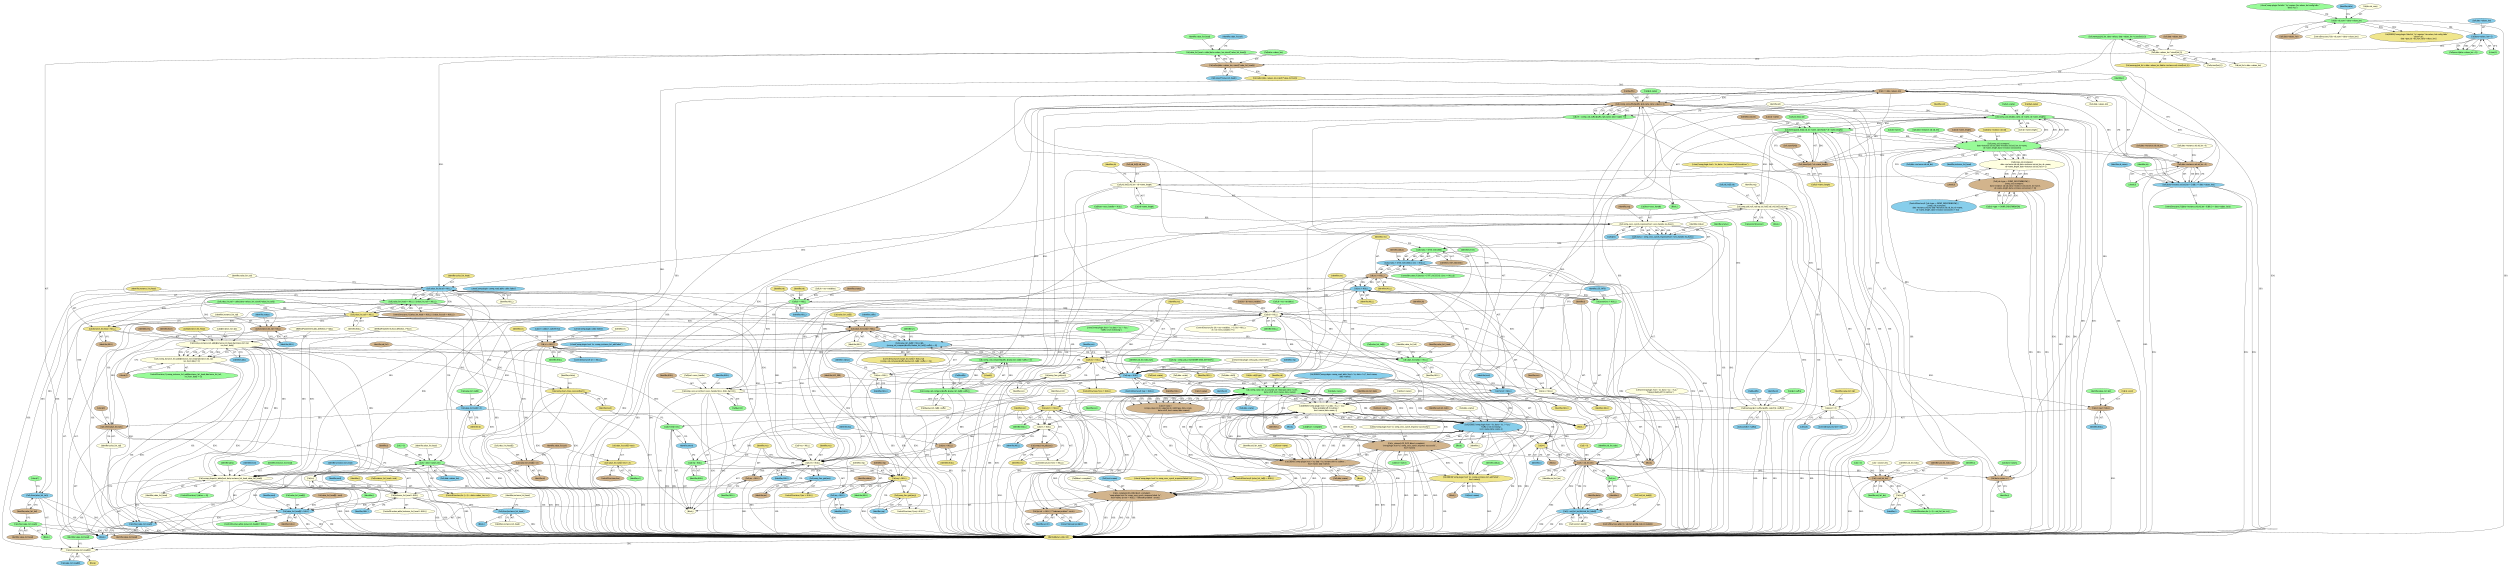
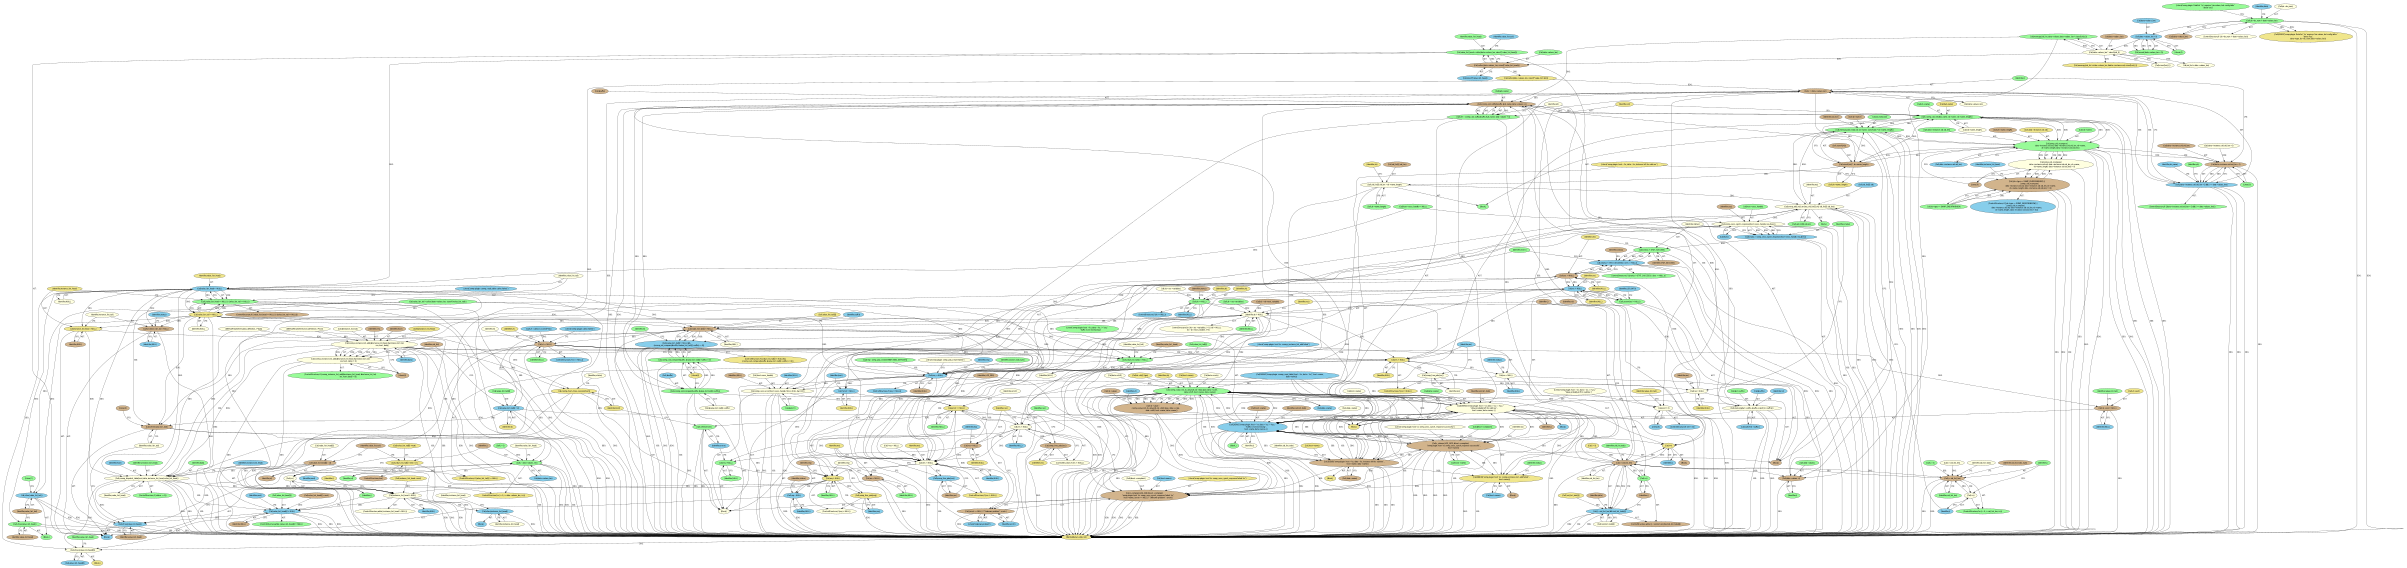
node "(ControlStructure,if (vb == NULL))": added
node "(Call,vb != NULL)": label "(Call,vb != NULL)" -> "(Identifier,vb != NULL)"
edge "(Call,res == NULL)" -> "(Call,*errstr = NULL)": removed, label "DDG:"
edge "(Call,vt == NULL)" -> "(Call,value_list_tail[i]->next = vt)": added, label "DDG:"
